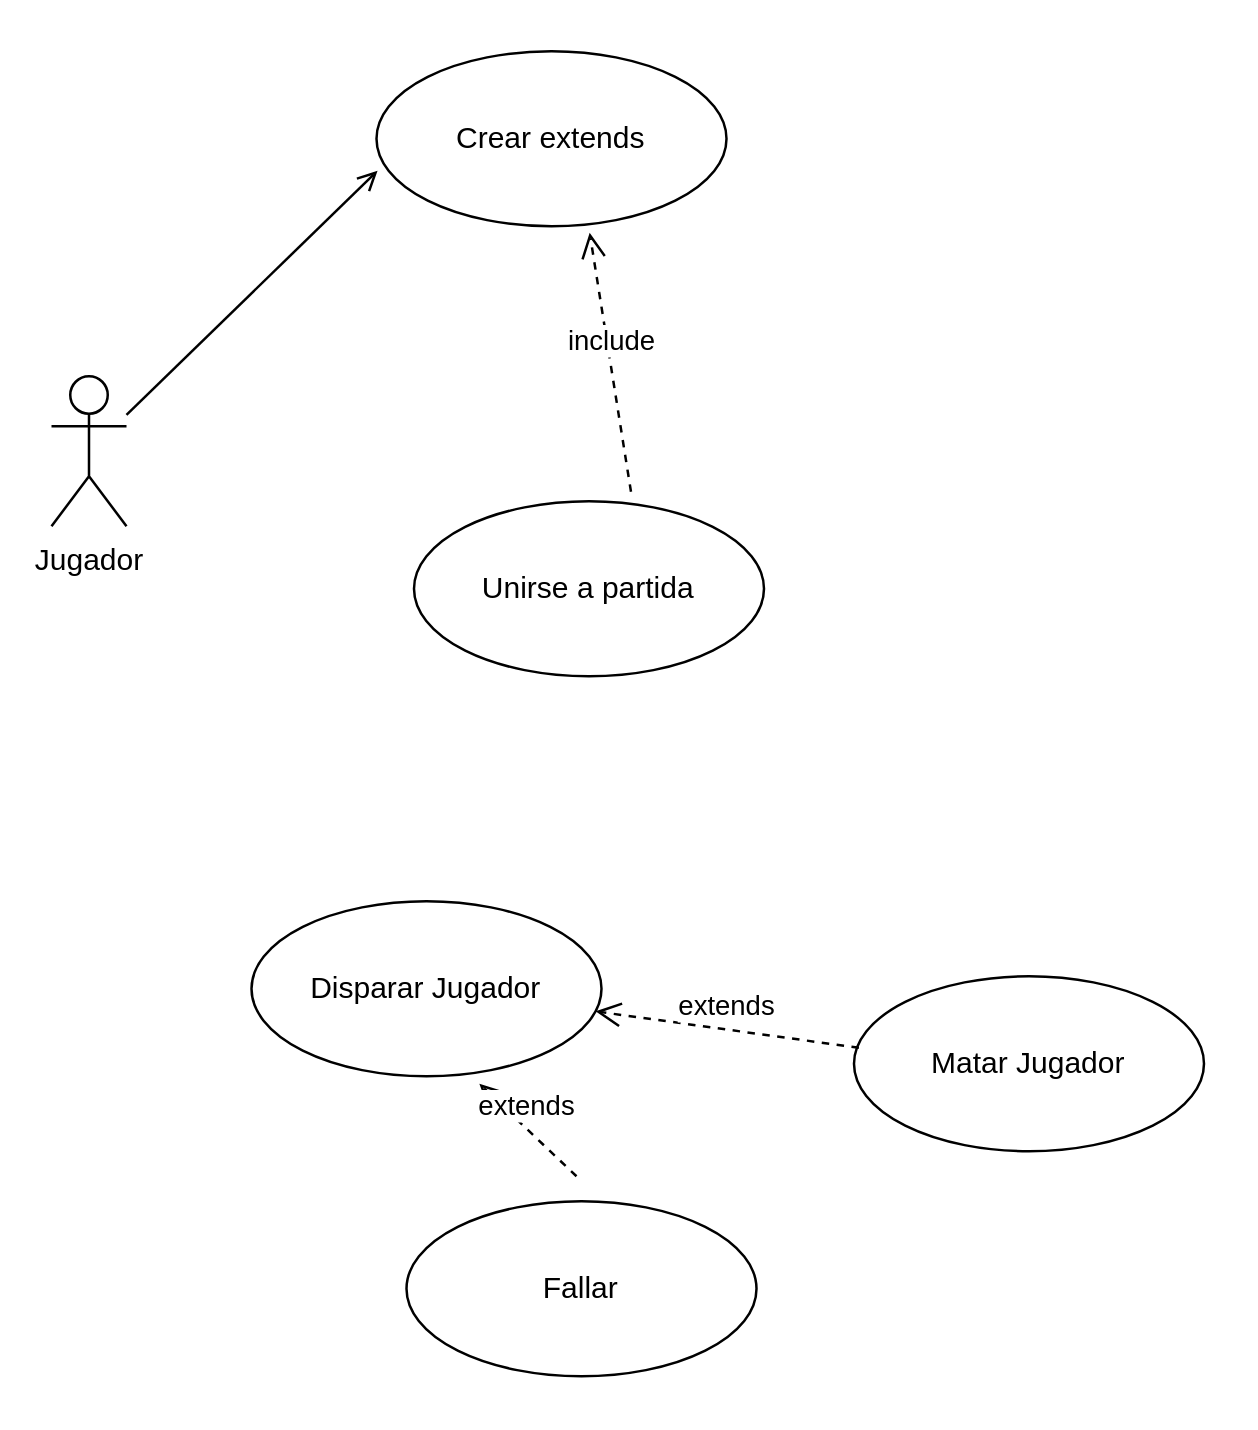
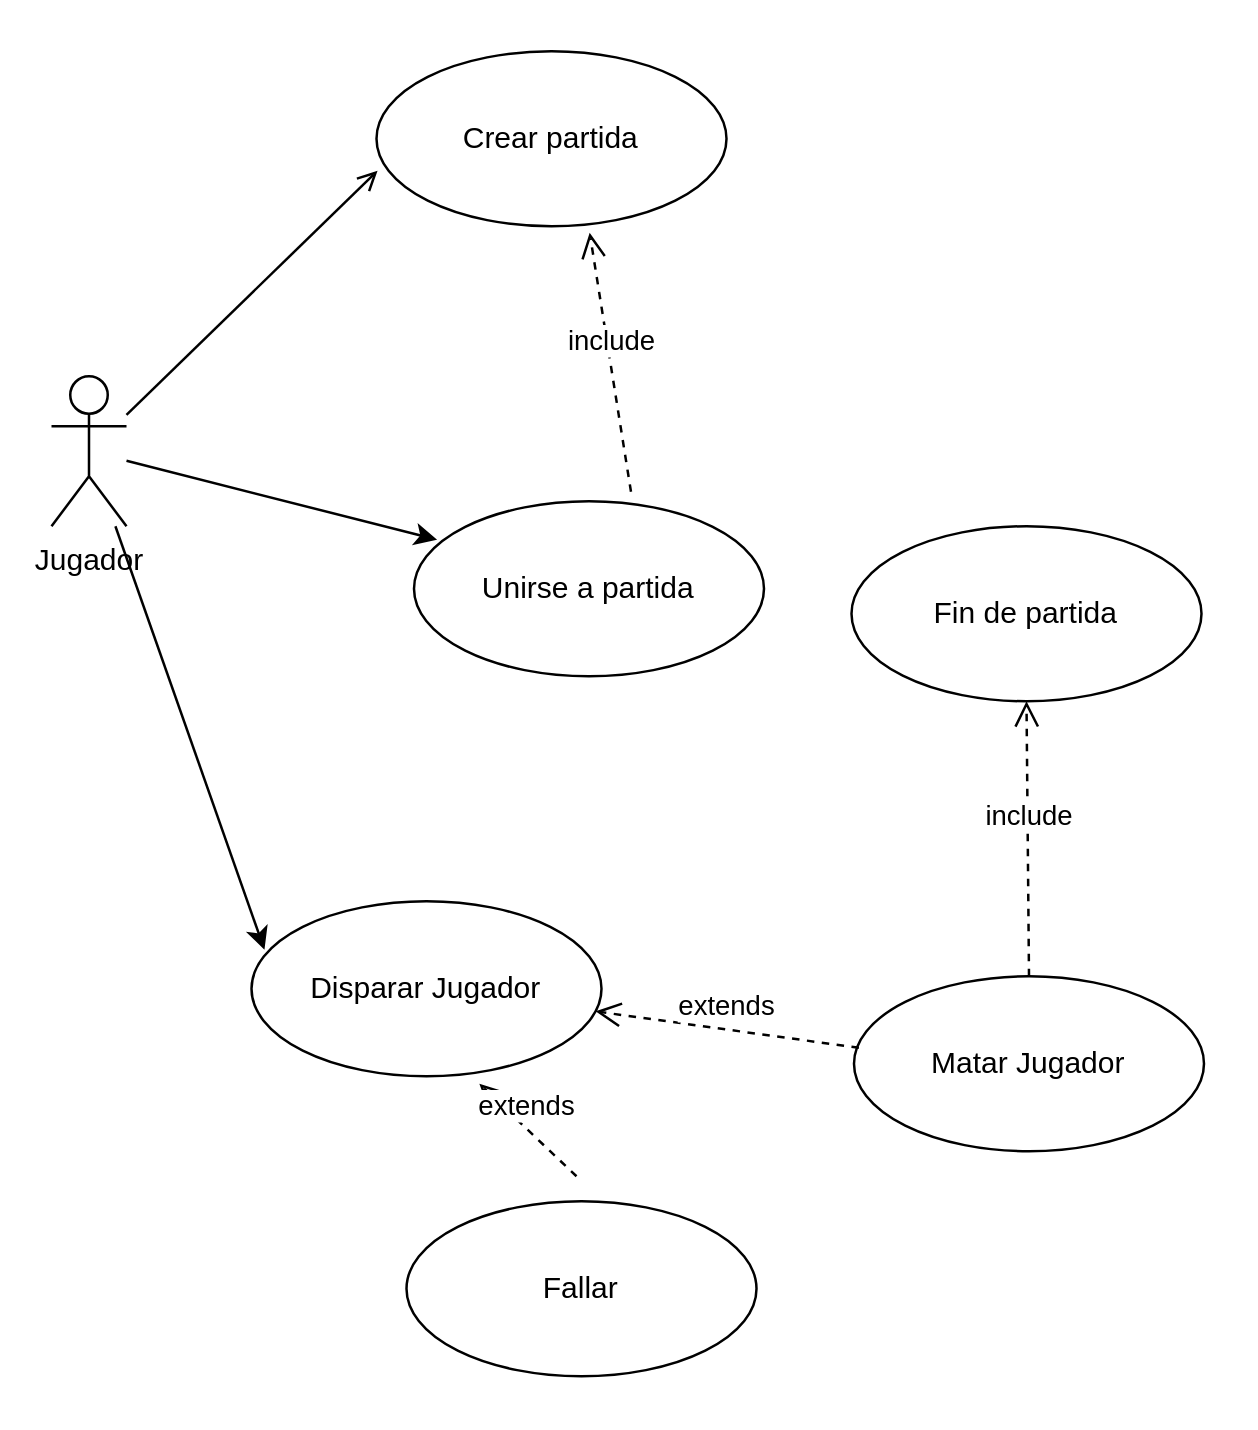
node "Crear extends": label "Crear extends" -> "Crear partida"
edge "Jugador" -> "Unirse a partida": added
node "Fin de partida": added
edge "Jugador" -> "Disparar Jugador": added
edge "Matar Jugador" -> "Fin de partida": added, label "include"
